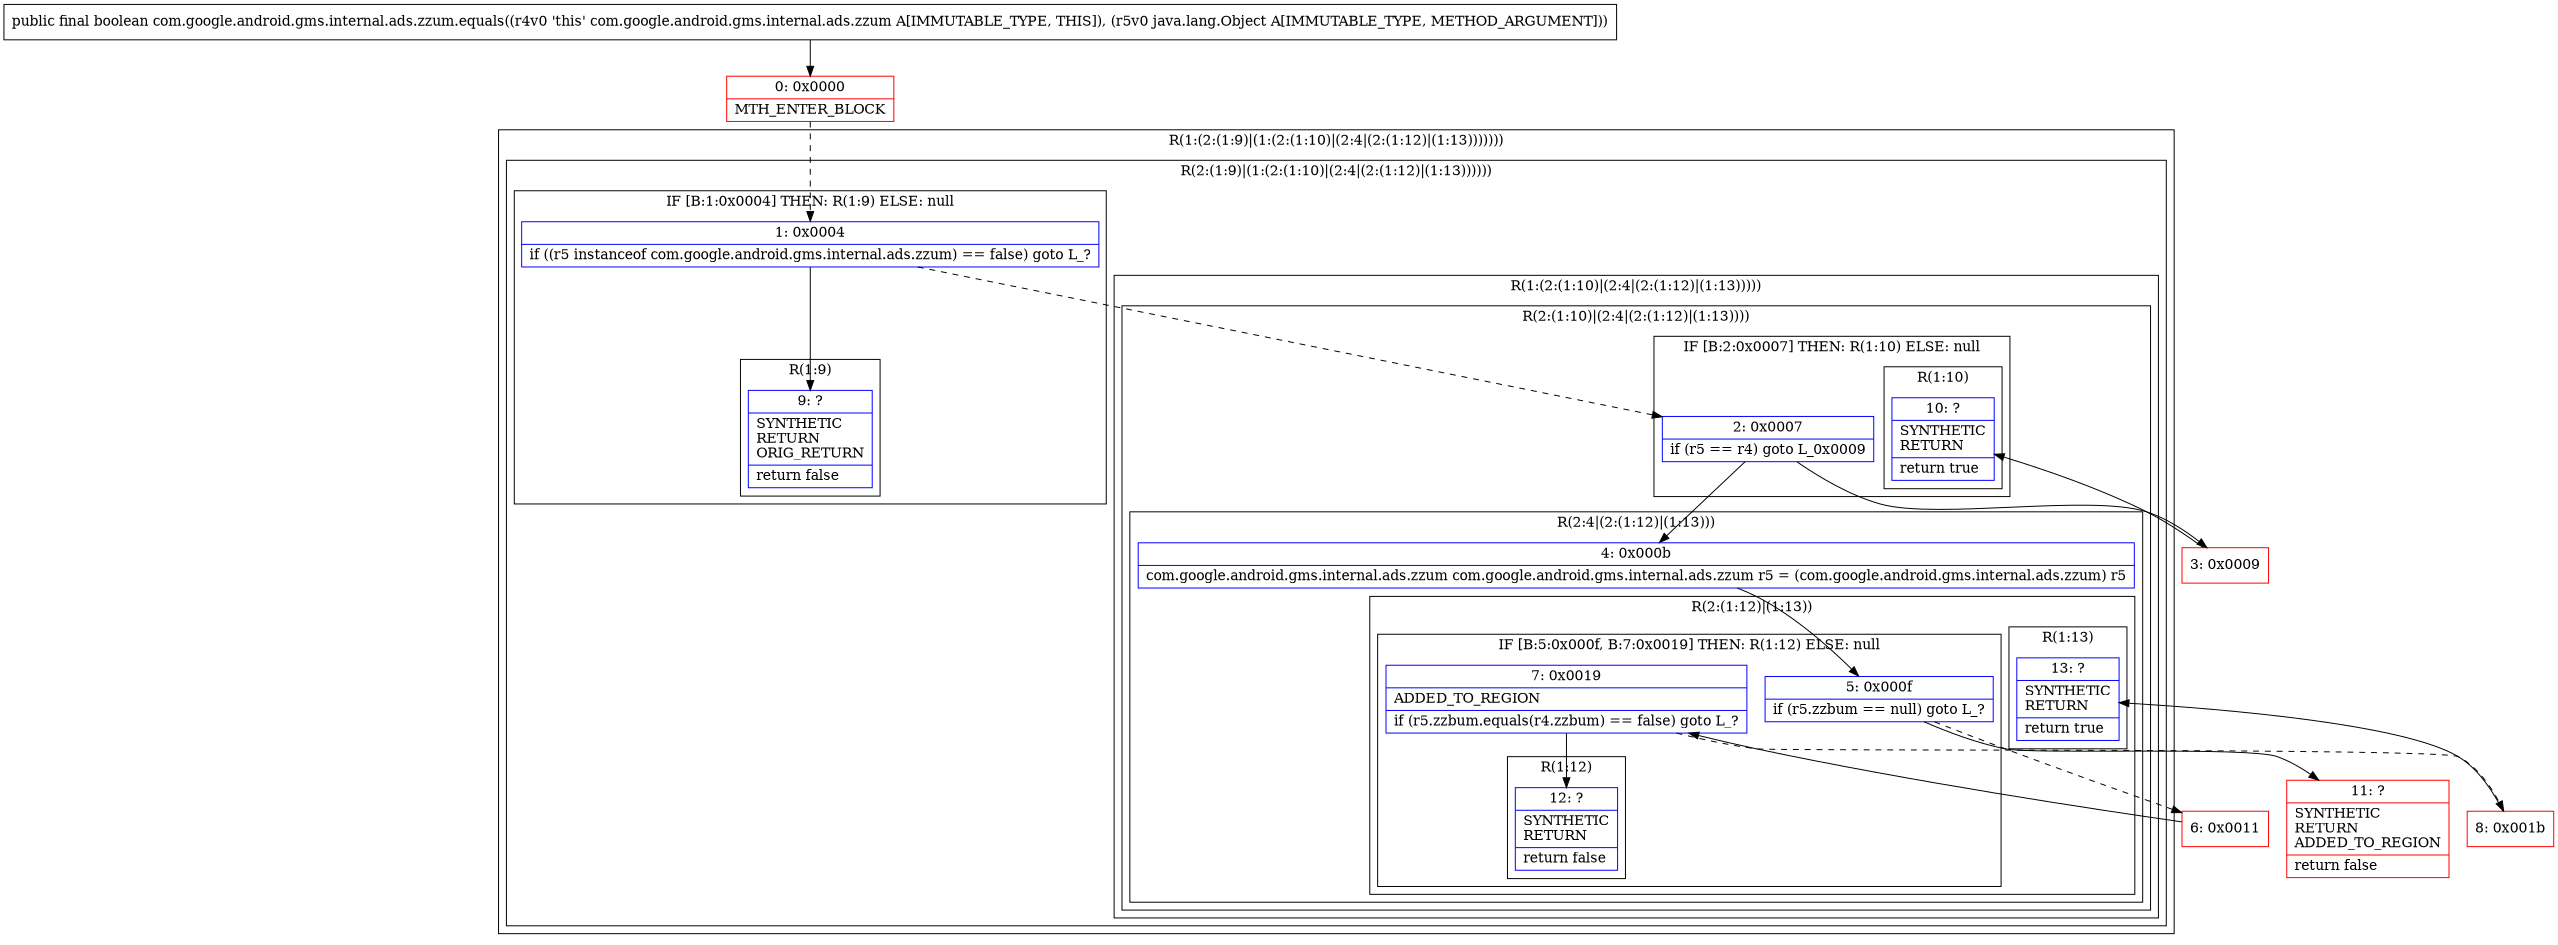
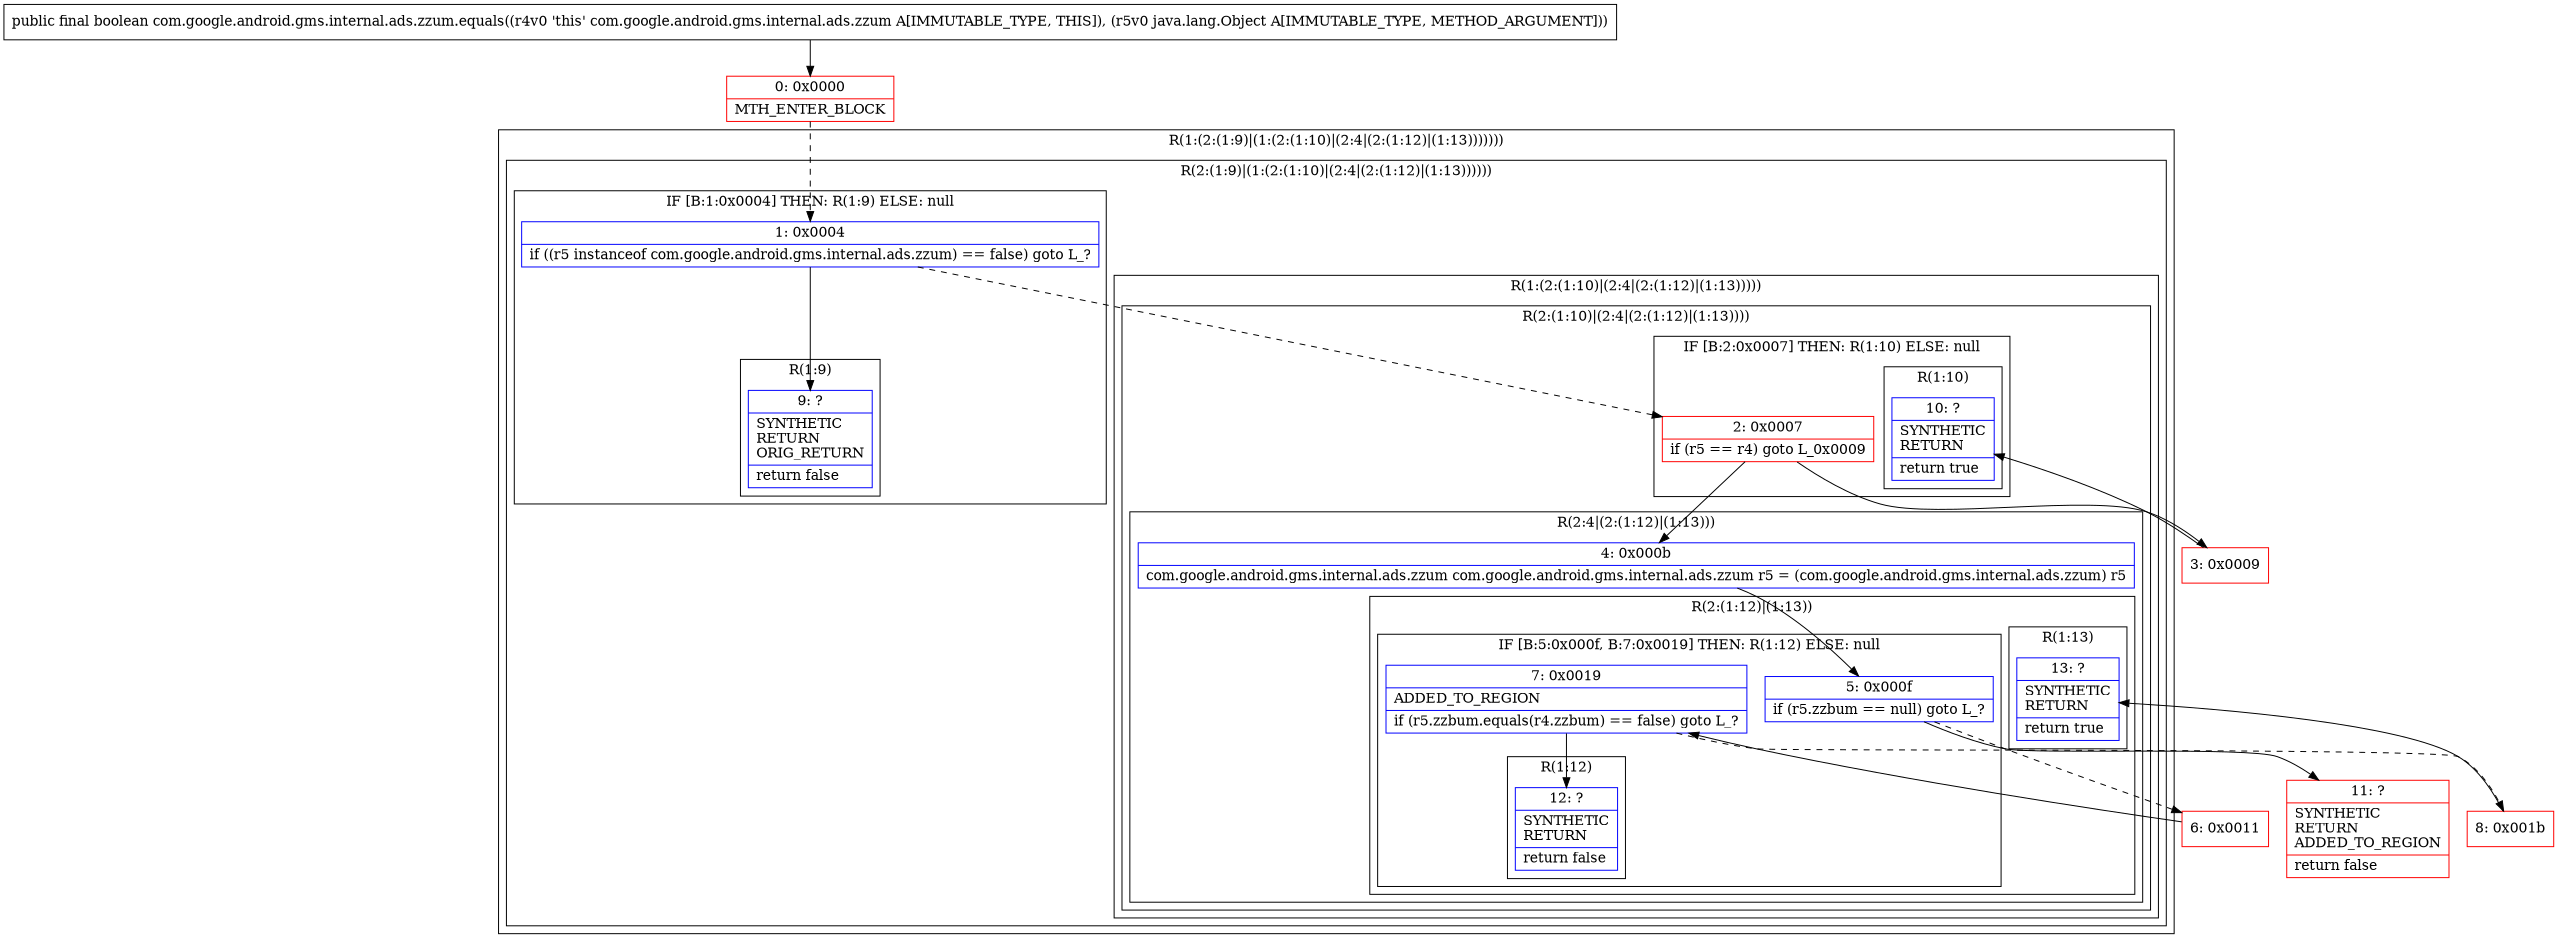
node "2: 0x0007": color blue -> red
